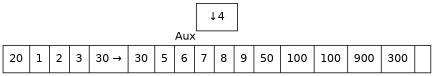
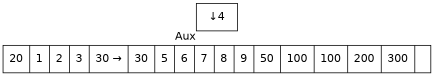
node "20": text "900" -> "200"
